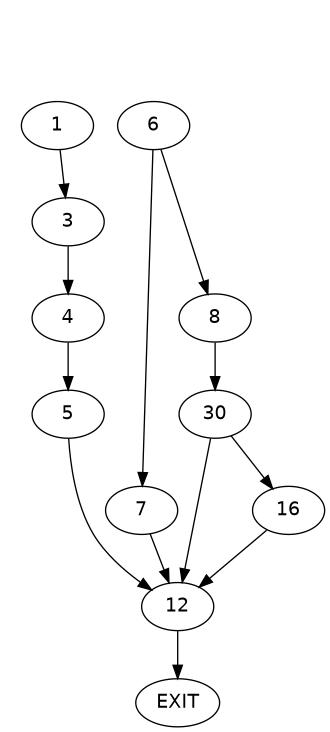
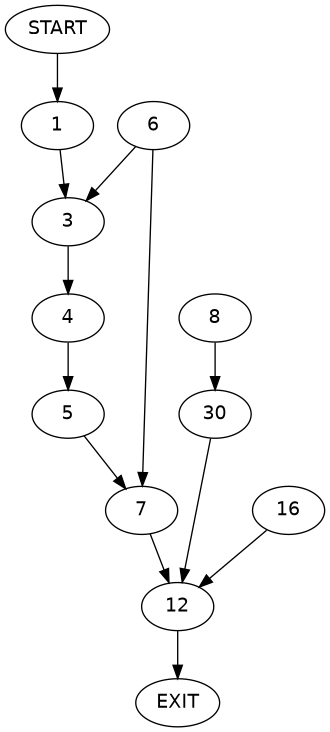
node "START": added
edge "6" -> "8": now "6" -> "3"
edge "30" -> "16": removed
edge "5" -> "12": now "5" -> "7"
